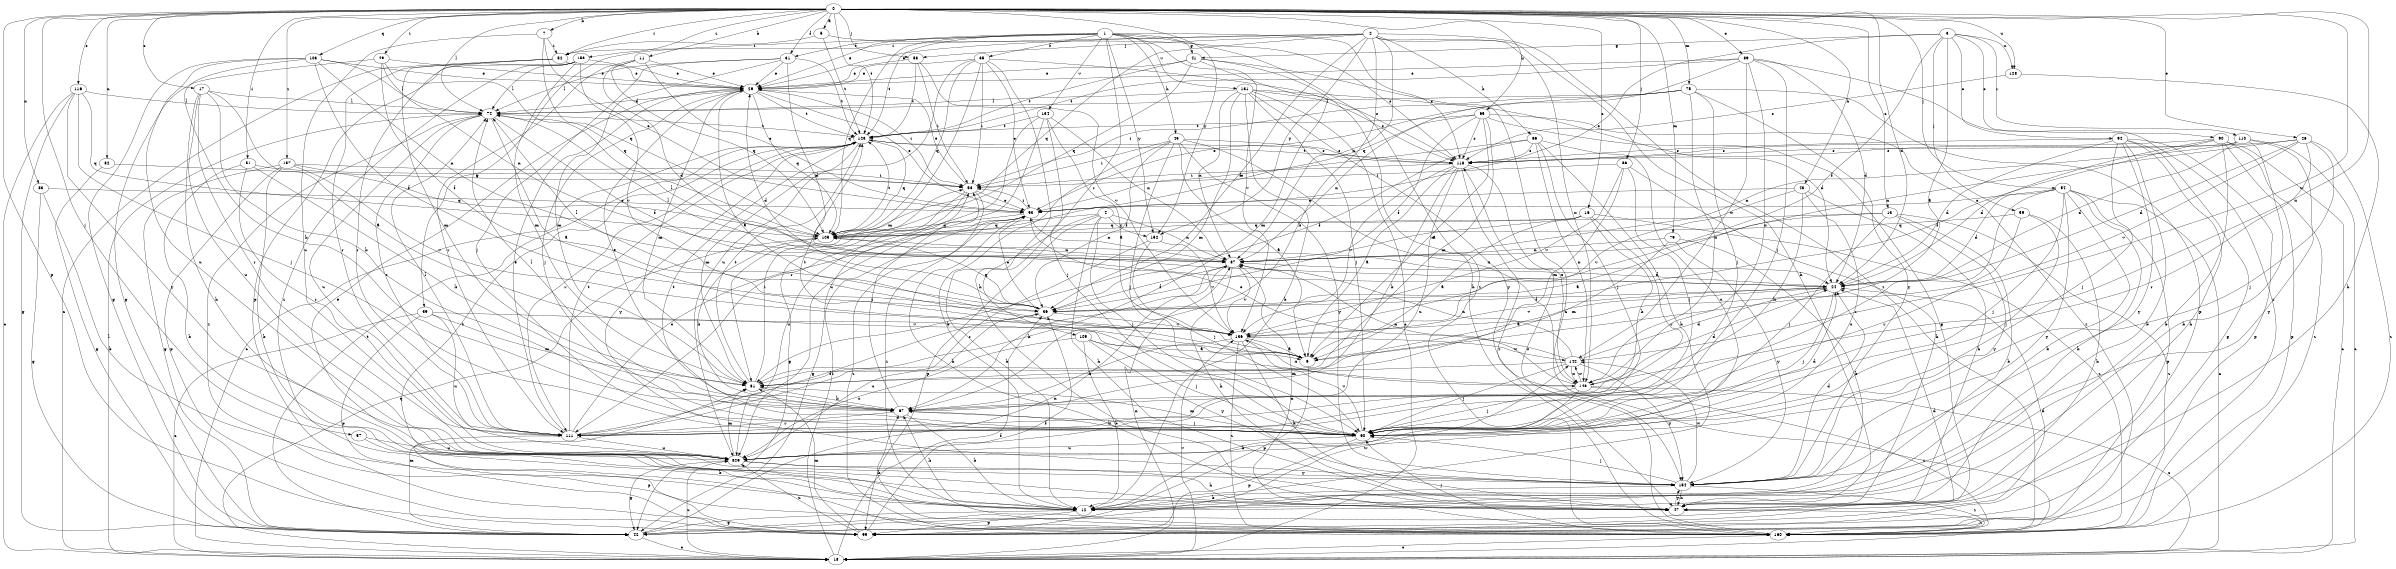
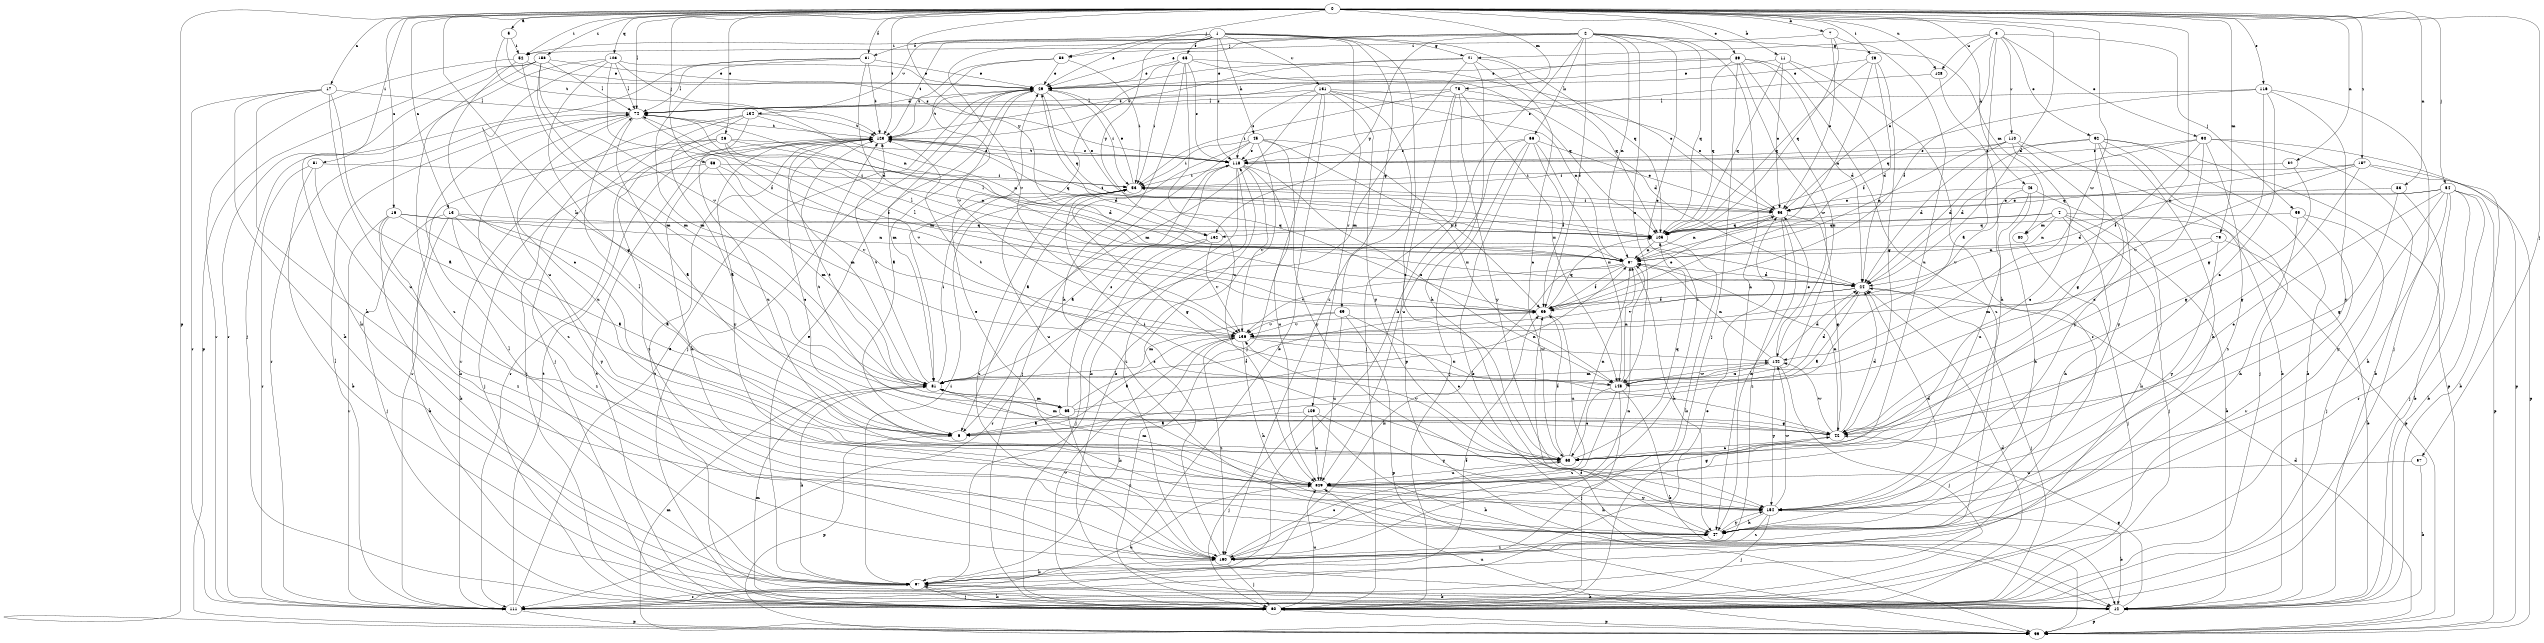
node "80": added
edge "65" -> "81": reversed
node "18": label "18" -> "68"
